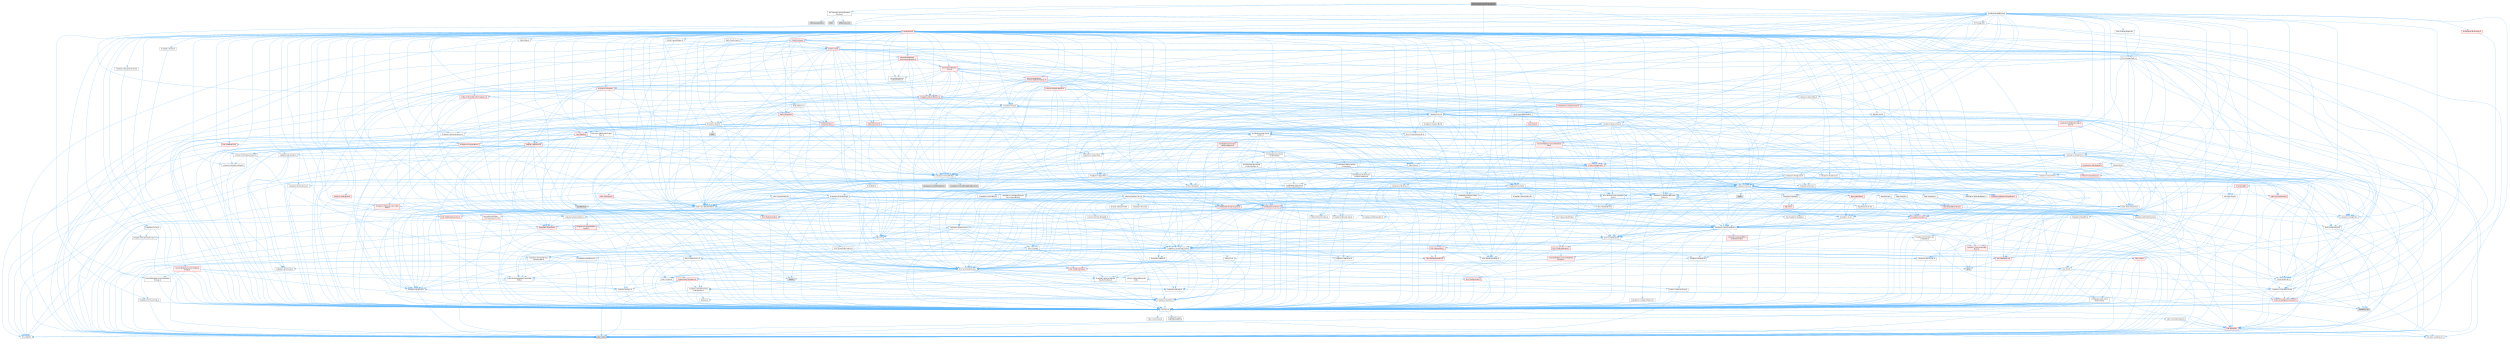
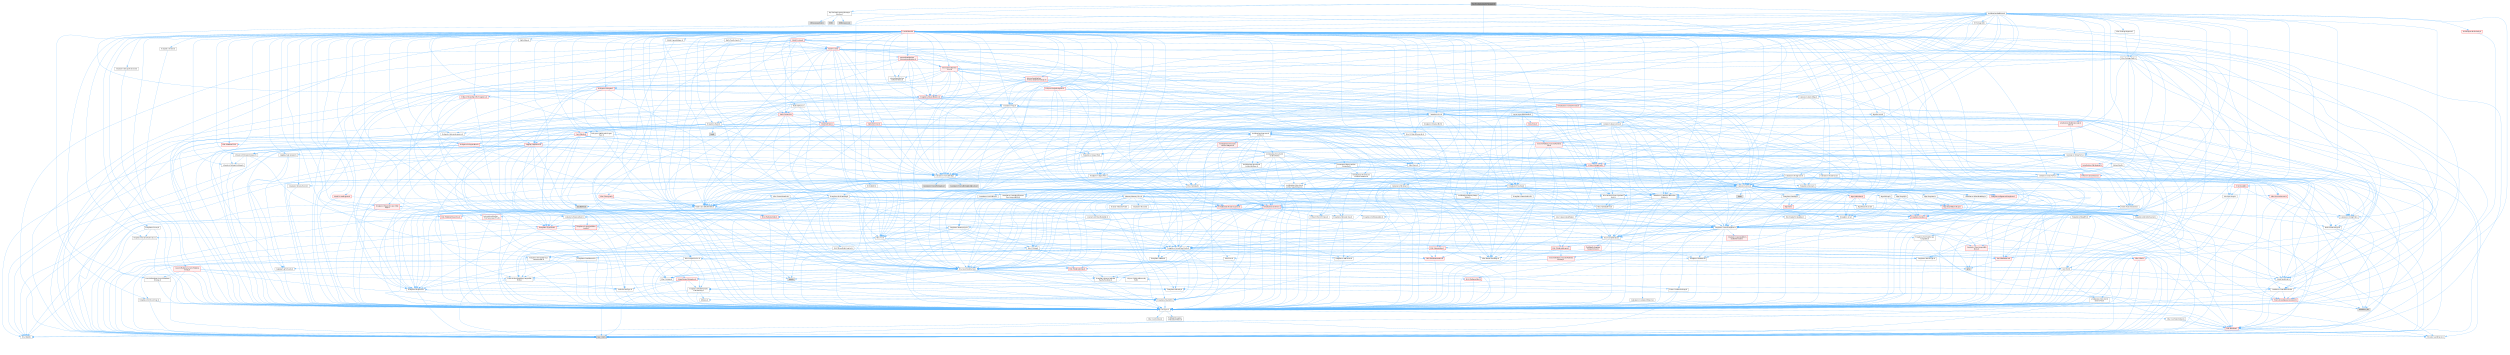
edge "Misc/Crc.h" -> "Traits/IsCharType.h": now "Templates/LosesQualifiers FromTo.h" -> "Traits/IsCharType.h"
node "ProfilingDebugging /MemoryTrace.h": added
